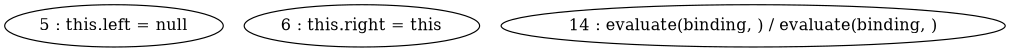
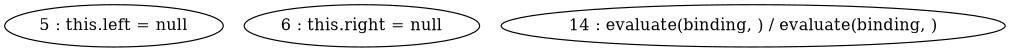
node "6 : this.right = this": label "6 : this.right = this" -> "6 : this.right = null"
